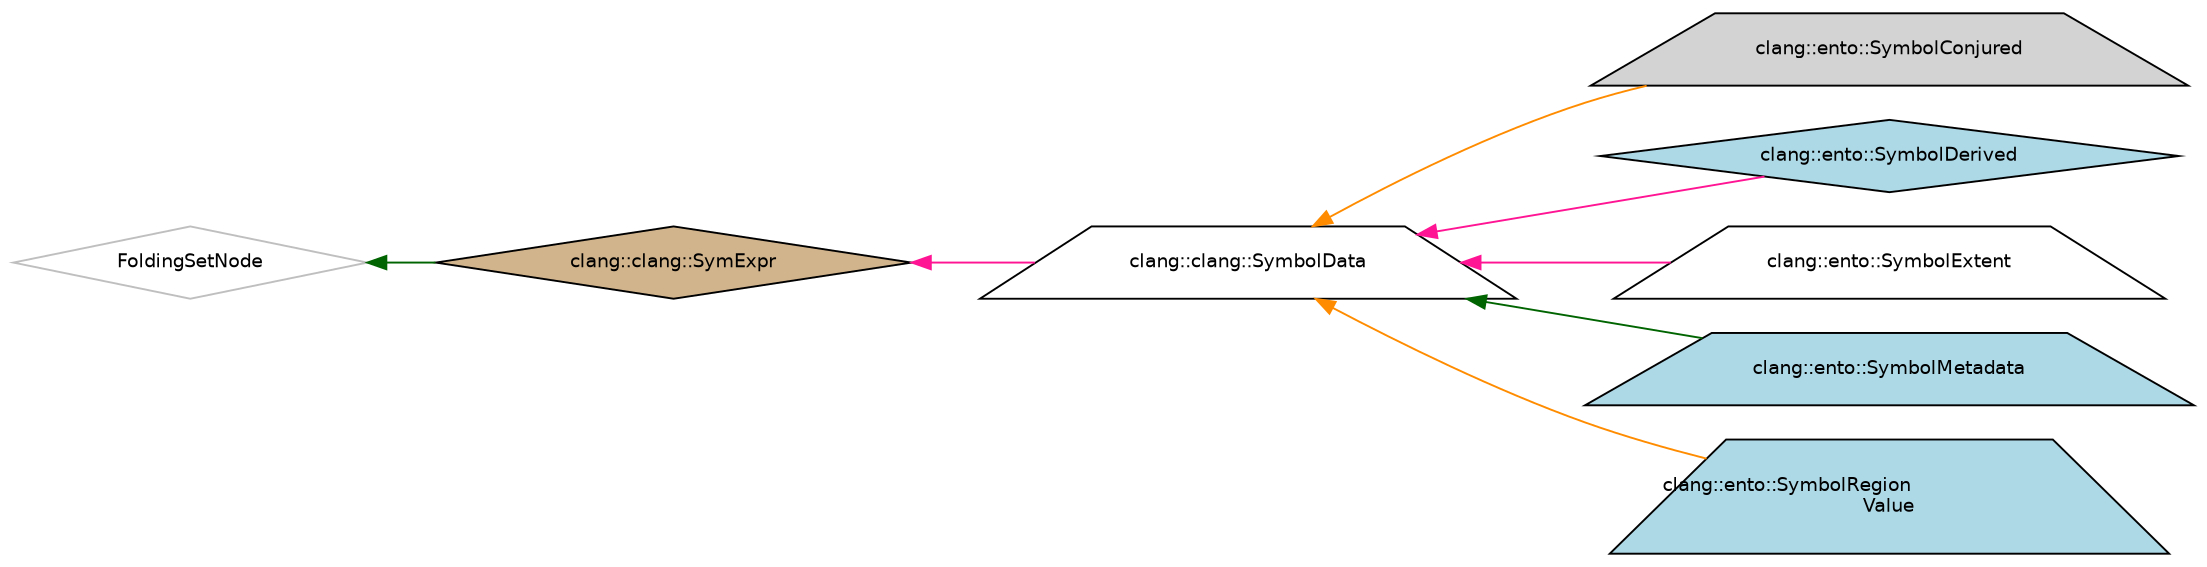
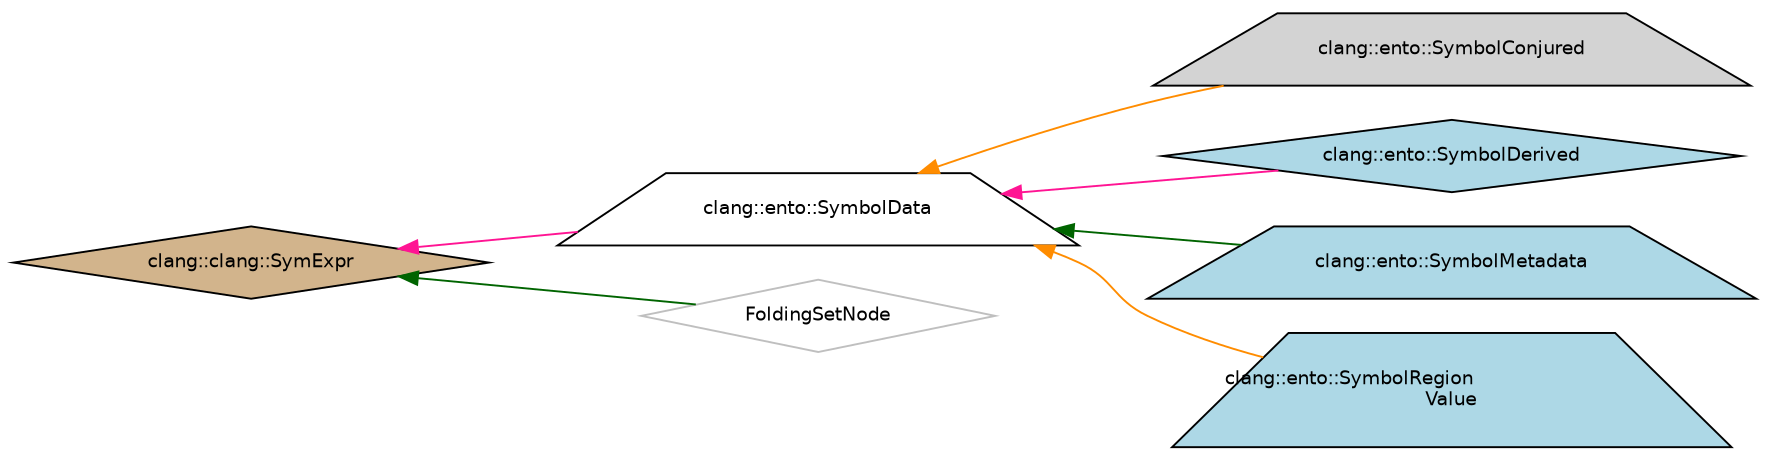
edge "clang::clang::SymExpr" -> "FoldingSetNode": reversed
node "clang::clang::SymbolData": label "clang::clang::SymbolData" -> "clang::ento::SymbolData"
node "clang::ento::SymbolExtent": removed
